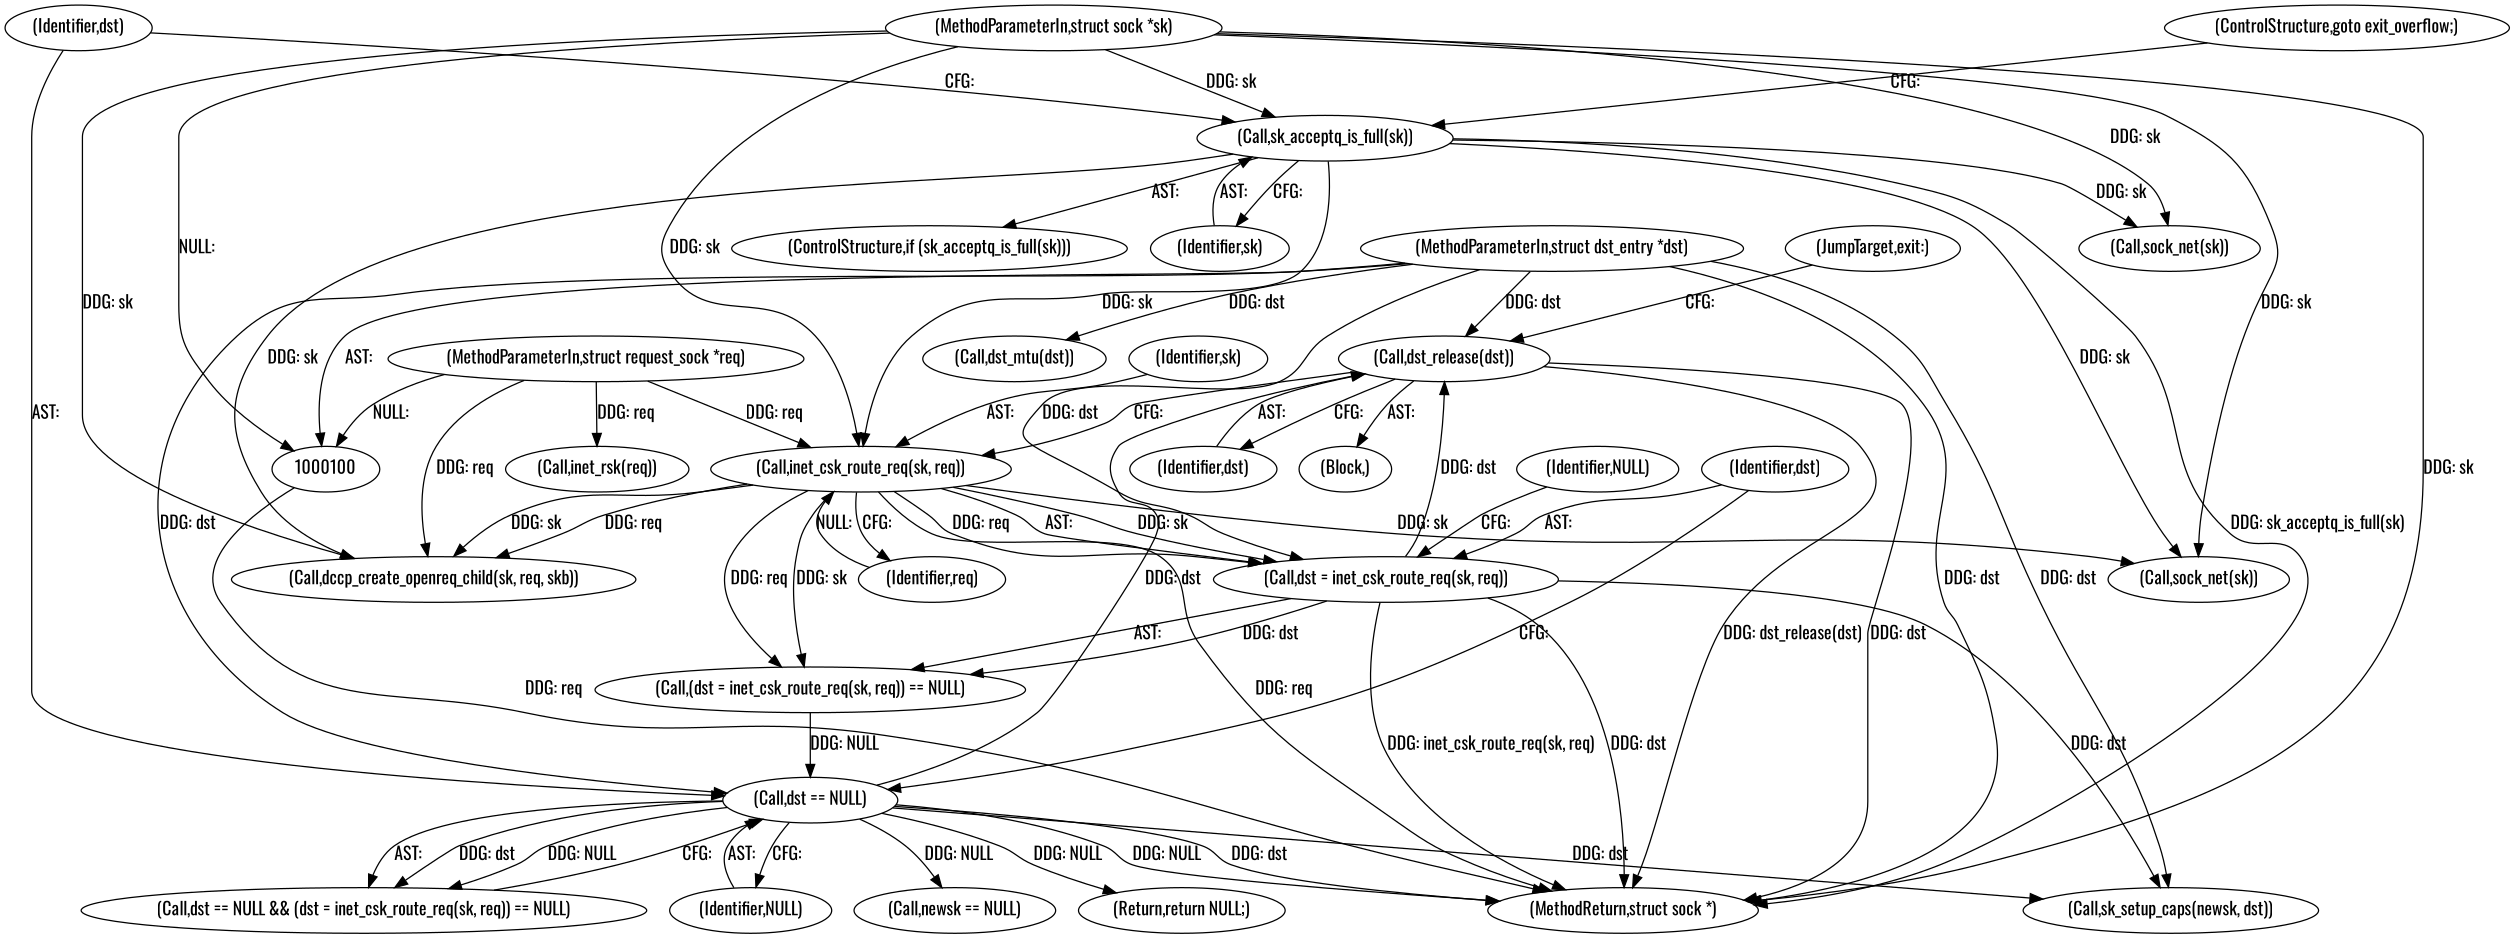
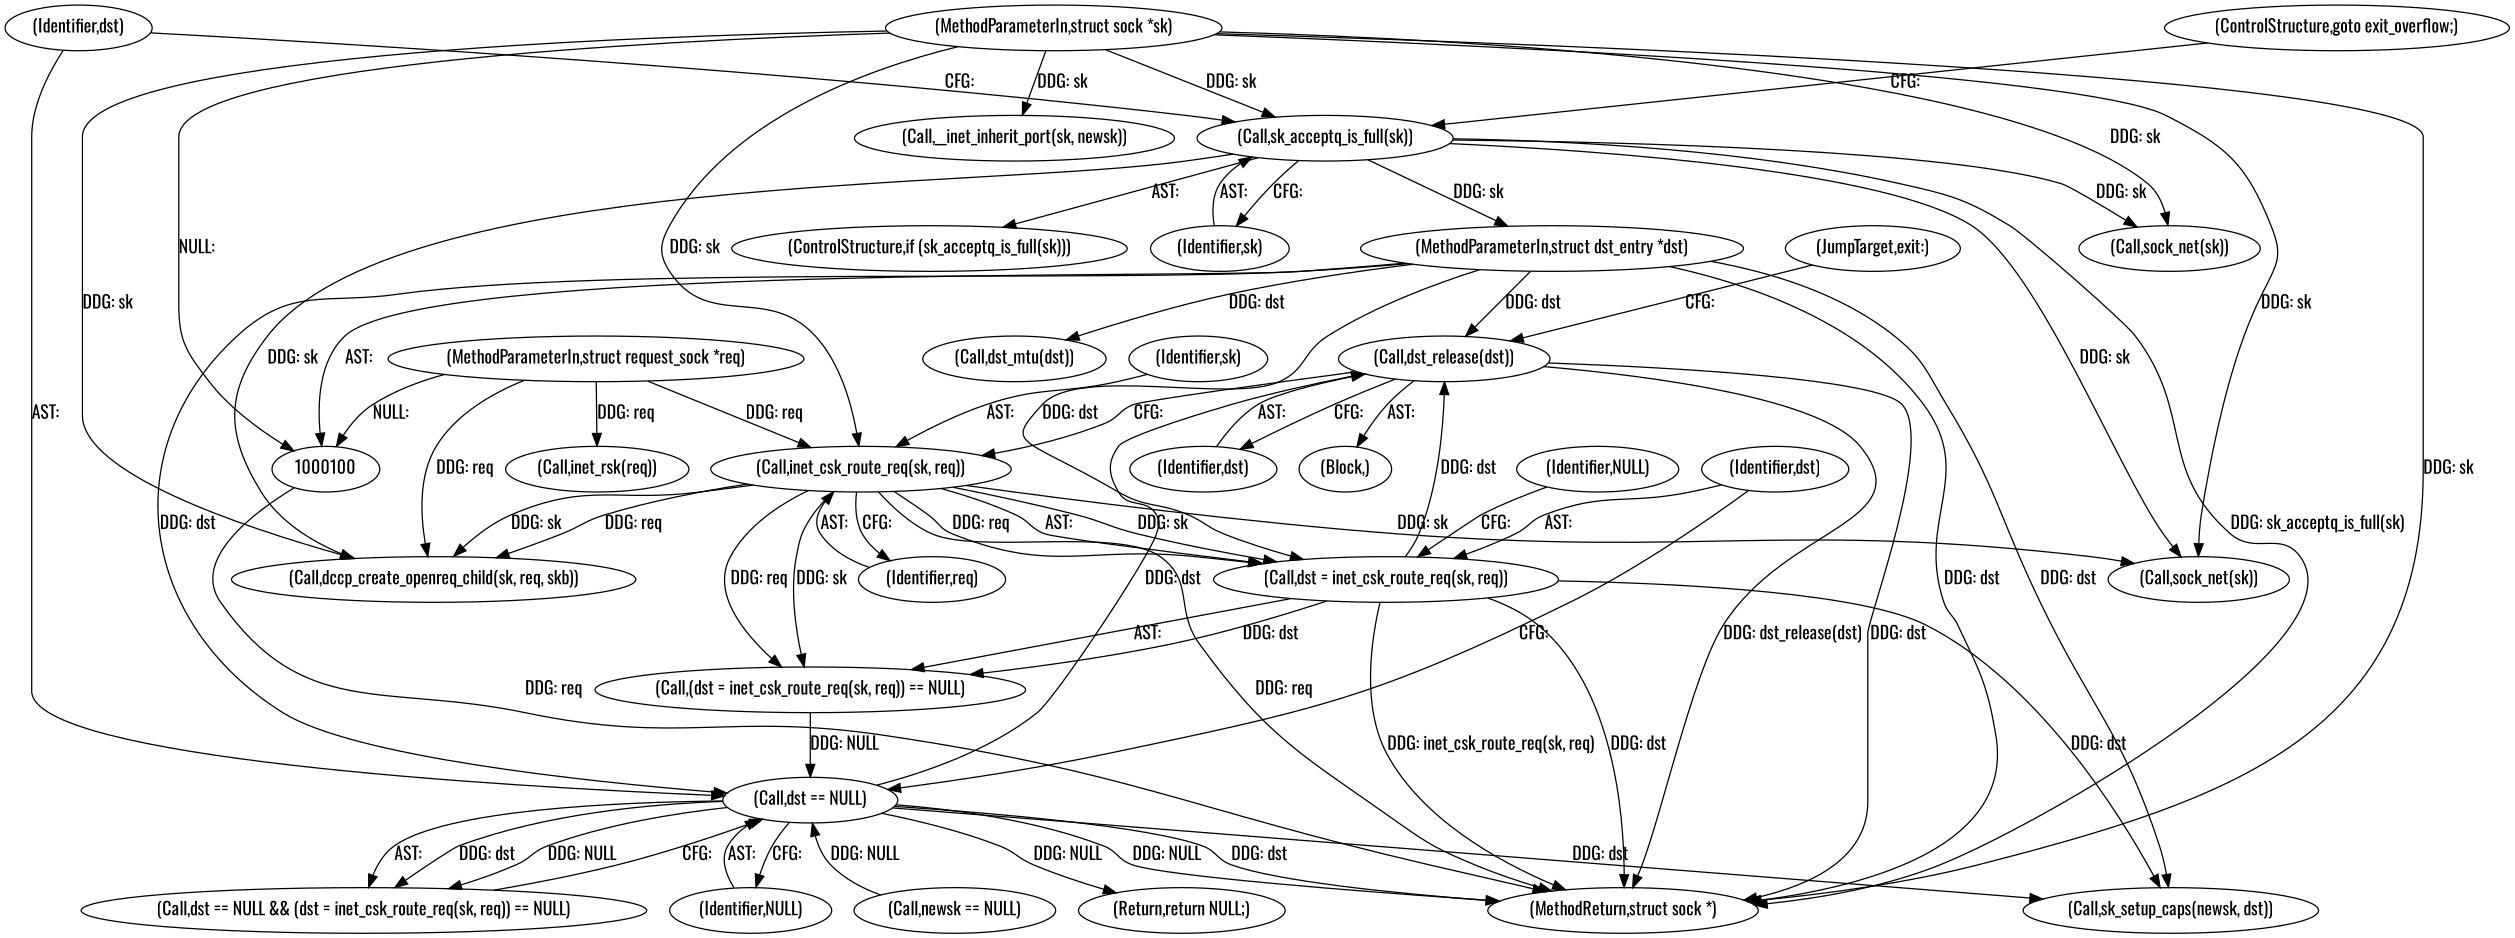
node "(Call,__inet_inherit_port(sk, newsk))": added
edge "(Call,sk_acceptq_is_full(sk))" -> "(Call,inet_csk_route_req(sk, req))": now "(Call,sk_acceptq_is_full(sk))" -> "(MethodParameterIn,struct dst_entry *dst)"
edge "(Identifier,req)" -> "(Call,inet_csk_route_req(sk, req))": label "NULL: " -> "AST: "
edge "(Call,dst == NULL)" -> "(Call,newsk == NULL)": reversed
